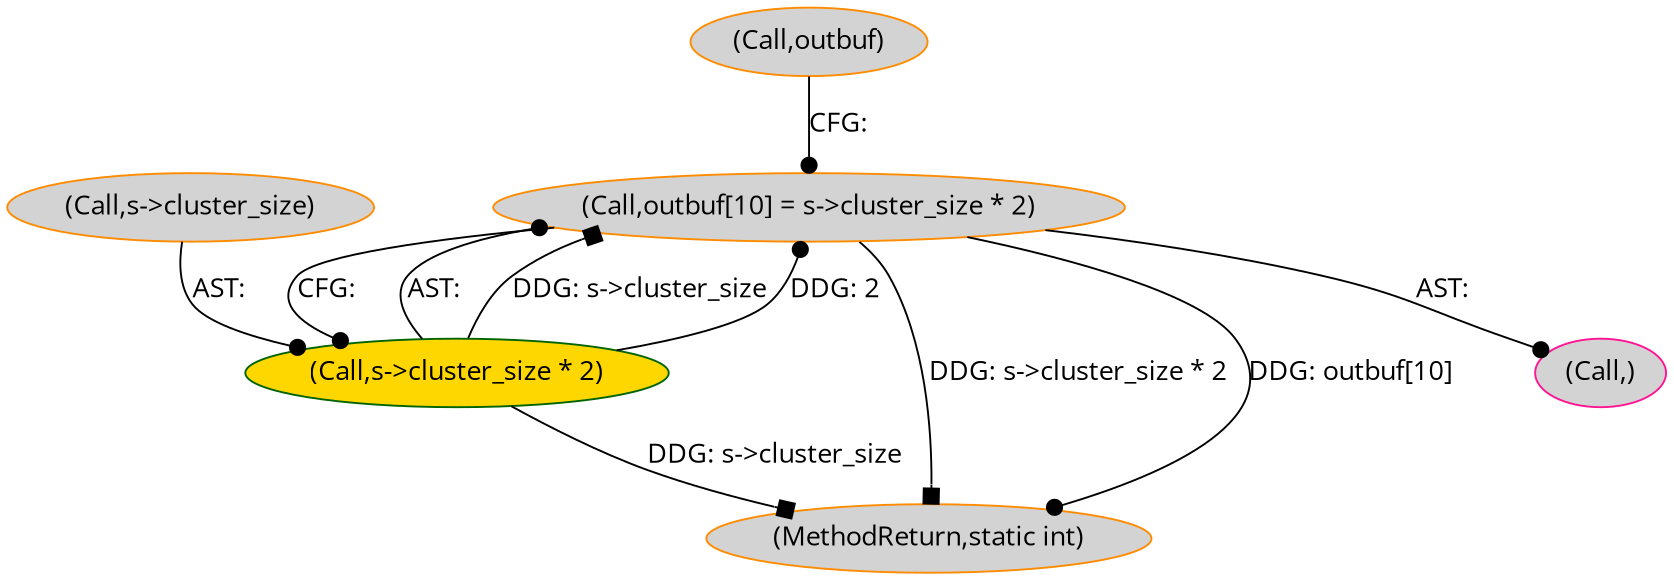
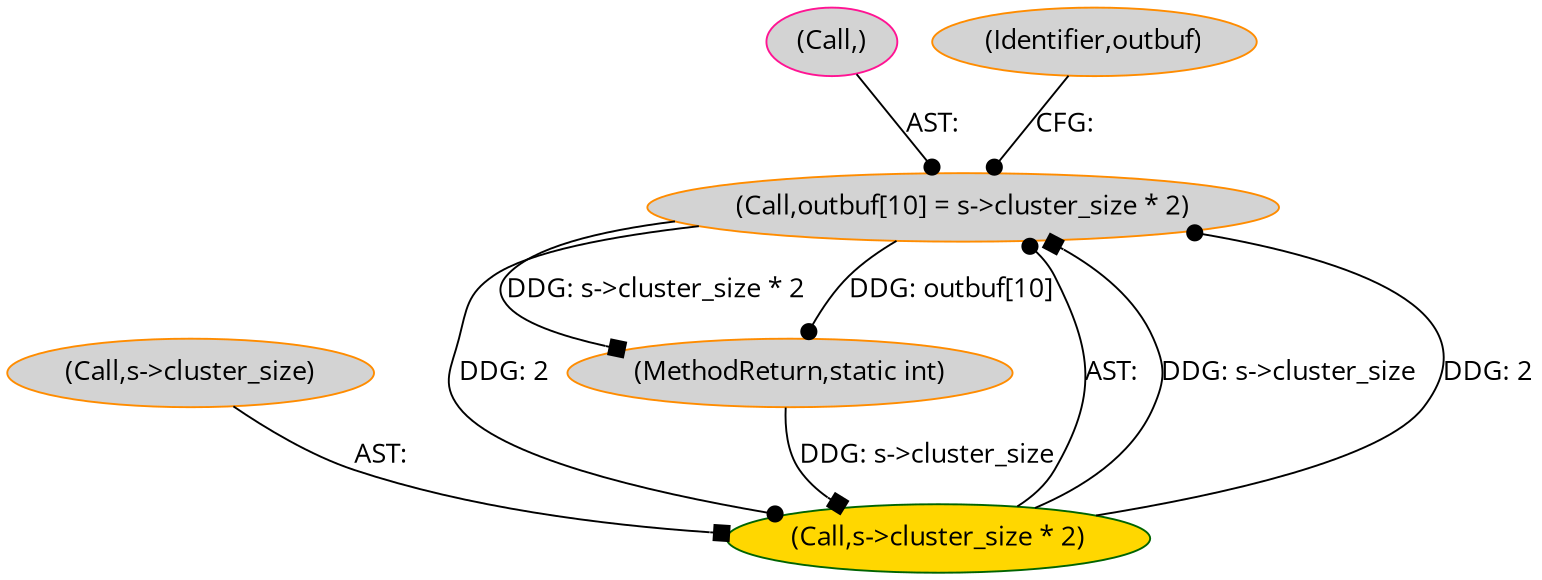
node "(Call,outbuf)": label "(Call,outbuf)" -> "(Identifier,outbuf)"
edge "(Call,outbuf[10] = s->cluster_size * 2)" -> "(Call,)": reversed
edge "(Call,outbuf[10] = s->cluster_size * 2)" -> "(Call,s->cluster_size * 2)": label "CFG: " -> "DDG: 2"
edge "(Call,s->cluster_size)" -> "(Call,s->cluster_size * 2)": arrowhead dot -> box
edge "(Call,s->cluster_size * 2)" -> "(MethodReturn,static int)": reversed
